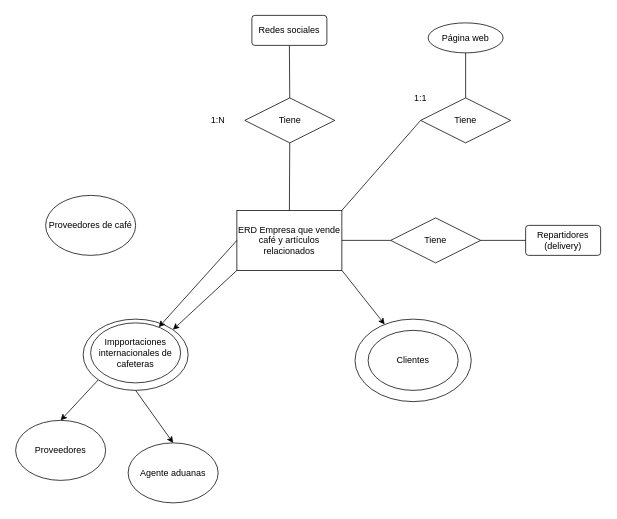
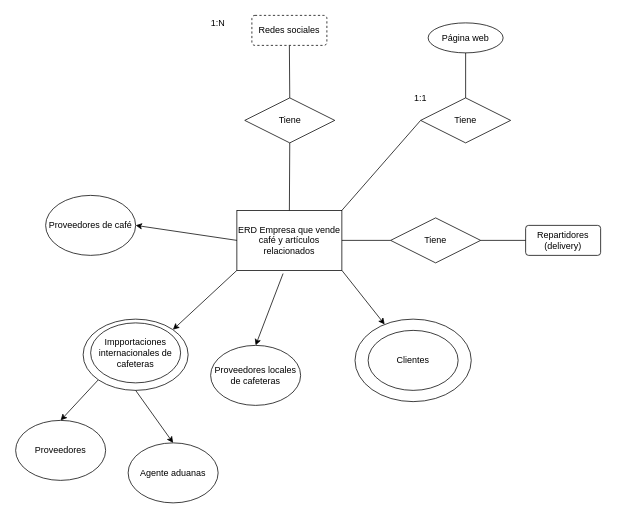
node "Redes sociales": style solid -> dashed
node "1:N": moved (218, 120) -> (218, 23)
edge "ERD Empresa que vende café y artículos relacionados" -> "Impportaciones internacionales de cafeteras": now "ERD Empresa que vende café y artículos relacionados" -> "Proveedores de café"
edge "ERD Empresa que vende café y artículos relacionados" -> "Proveedores locales de cafeteras": added
node "Proveedores locales de cafeteras": added
